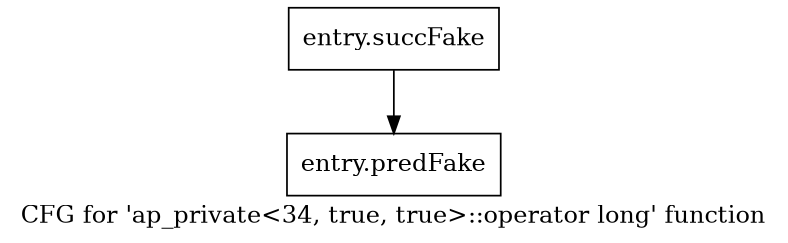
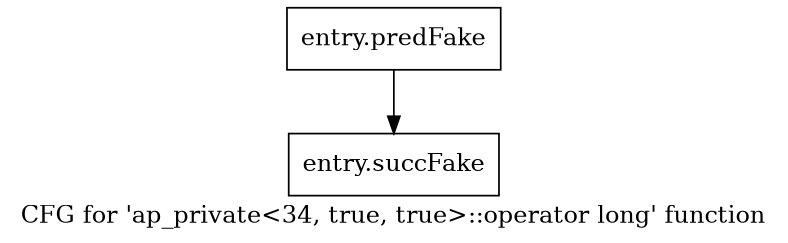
edge "entry.succFake" -> "entry.predFake": reversed
